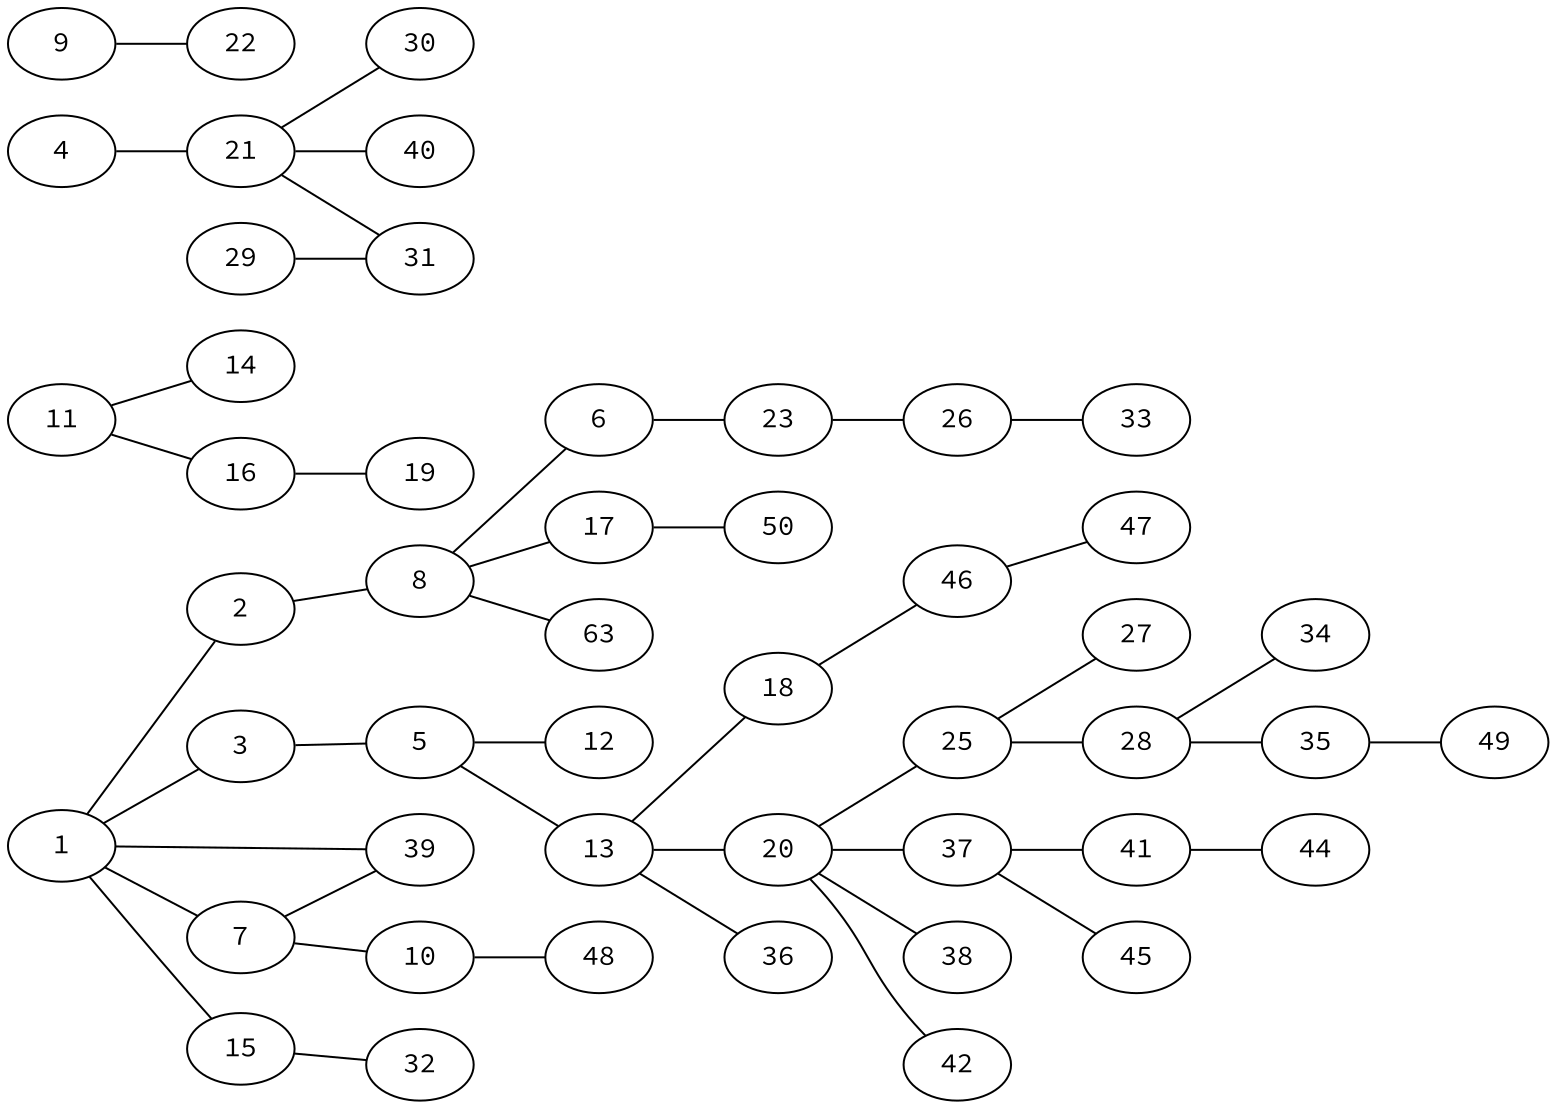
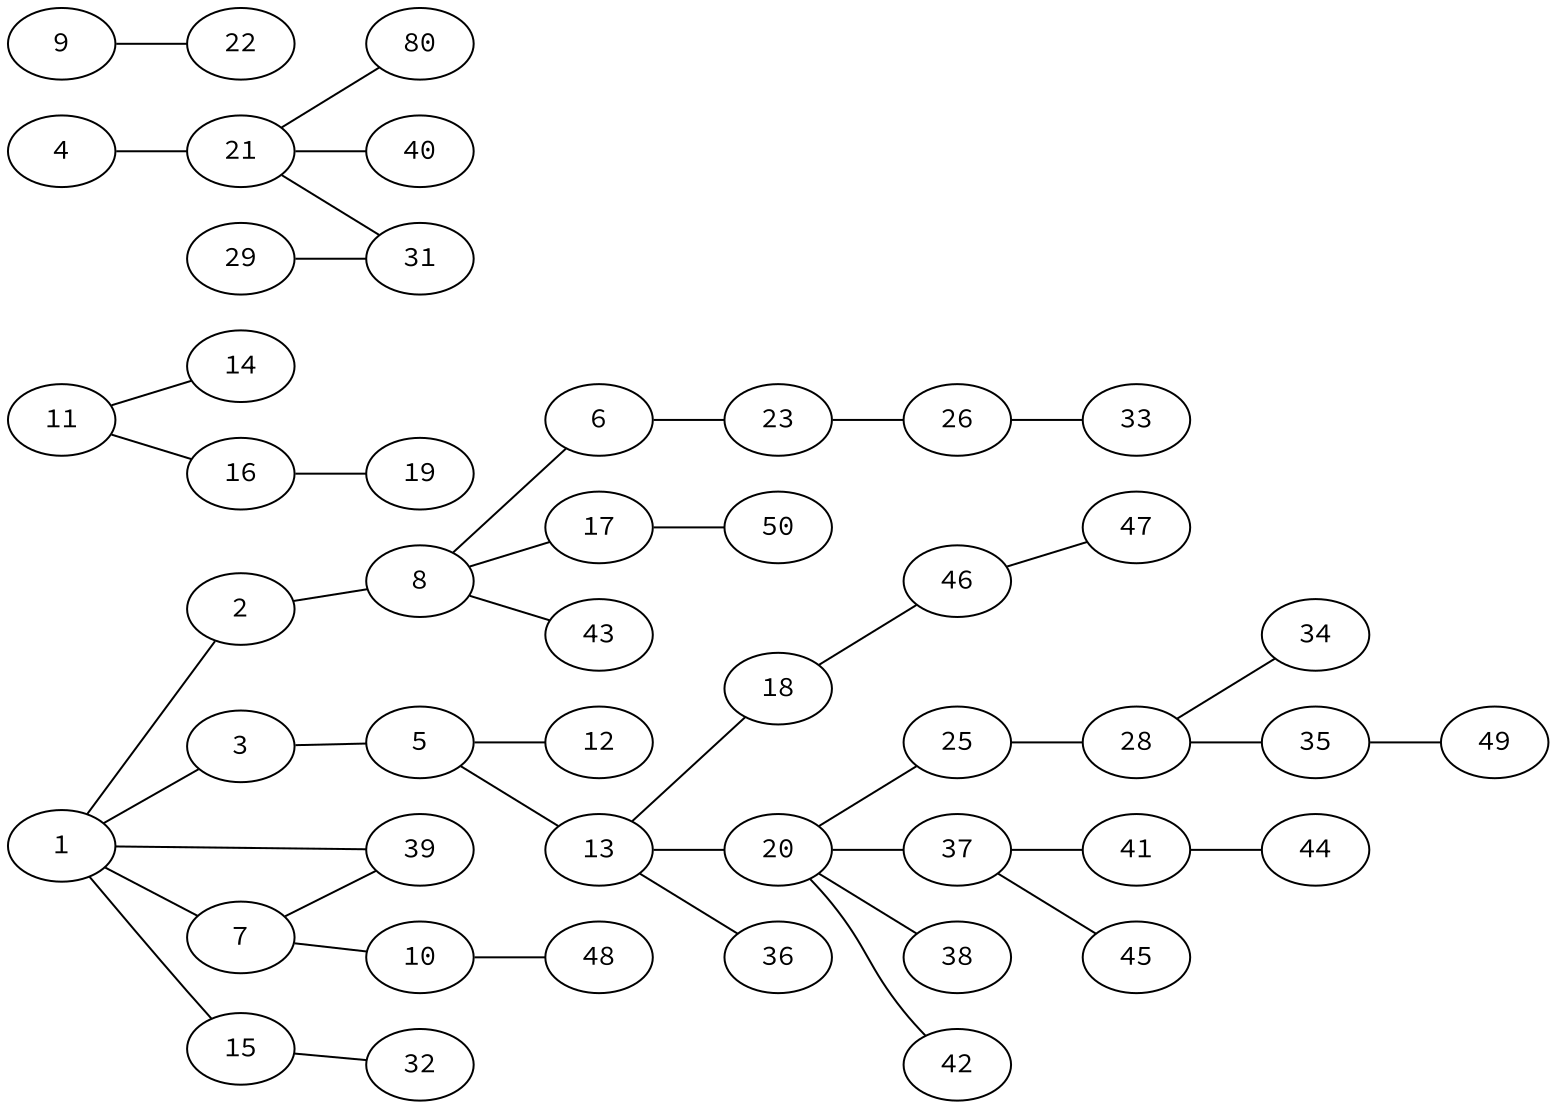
node "30": label "30" -> "80"
node "63": label "63" -> "43"
node "27": removed
